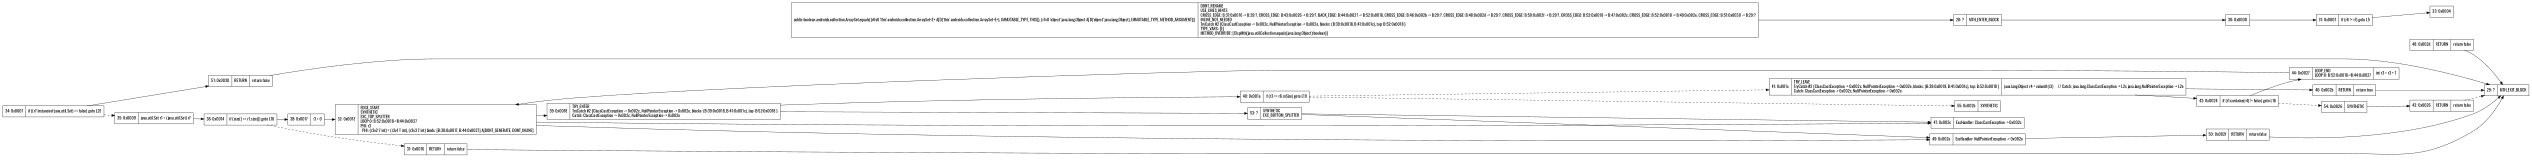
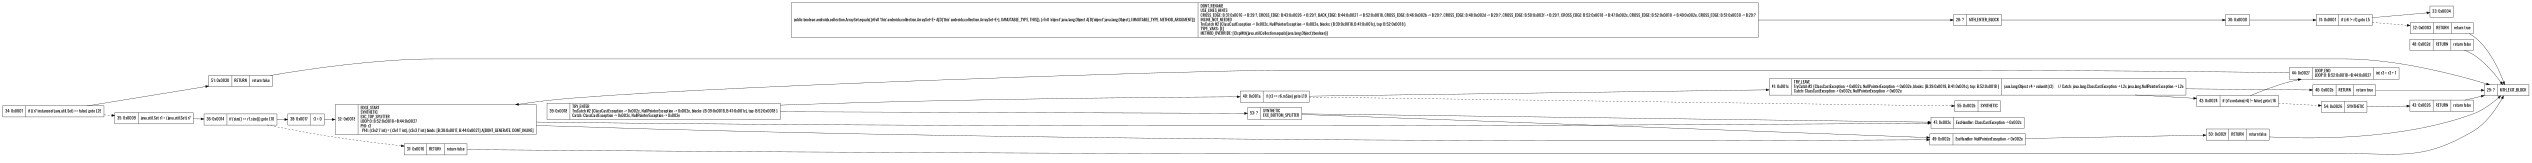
node "32: 0x0003": added
edge "40: 0x001a" -> "41: 0x001c": style dashed -> solid
edge "43: 0x0026" -> "29: ?": style dashed -> solid
edge "52: 0x0018" -> "39: 0x0018": removed
